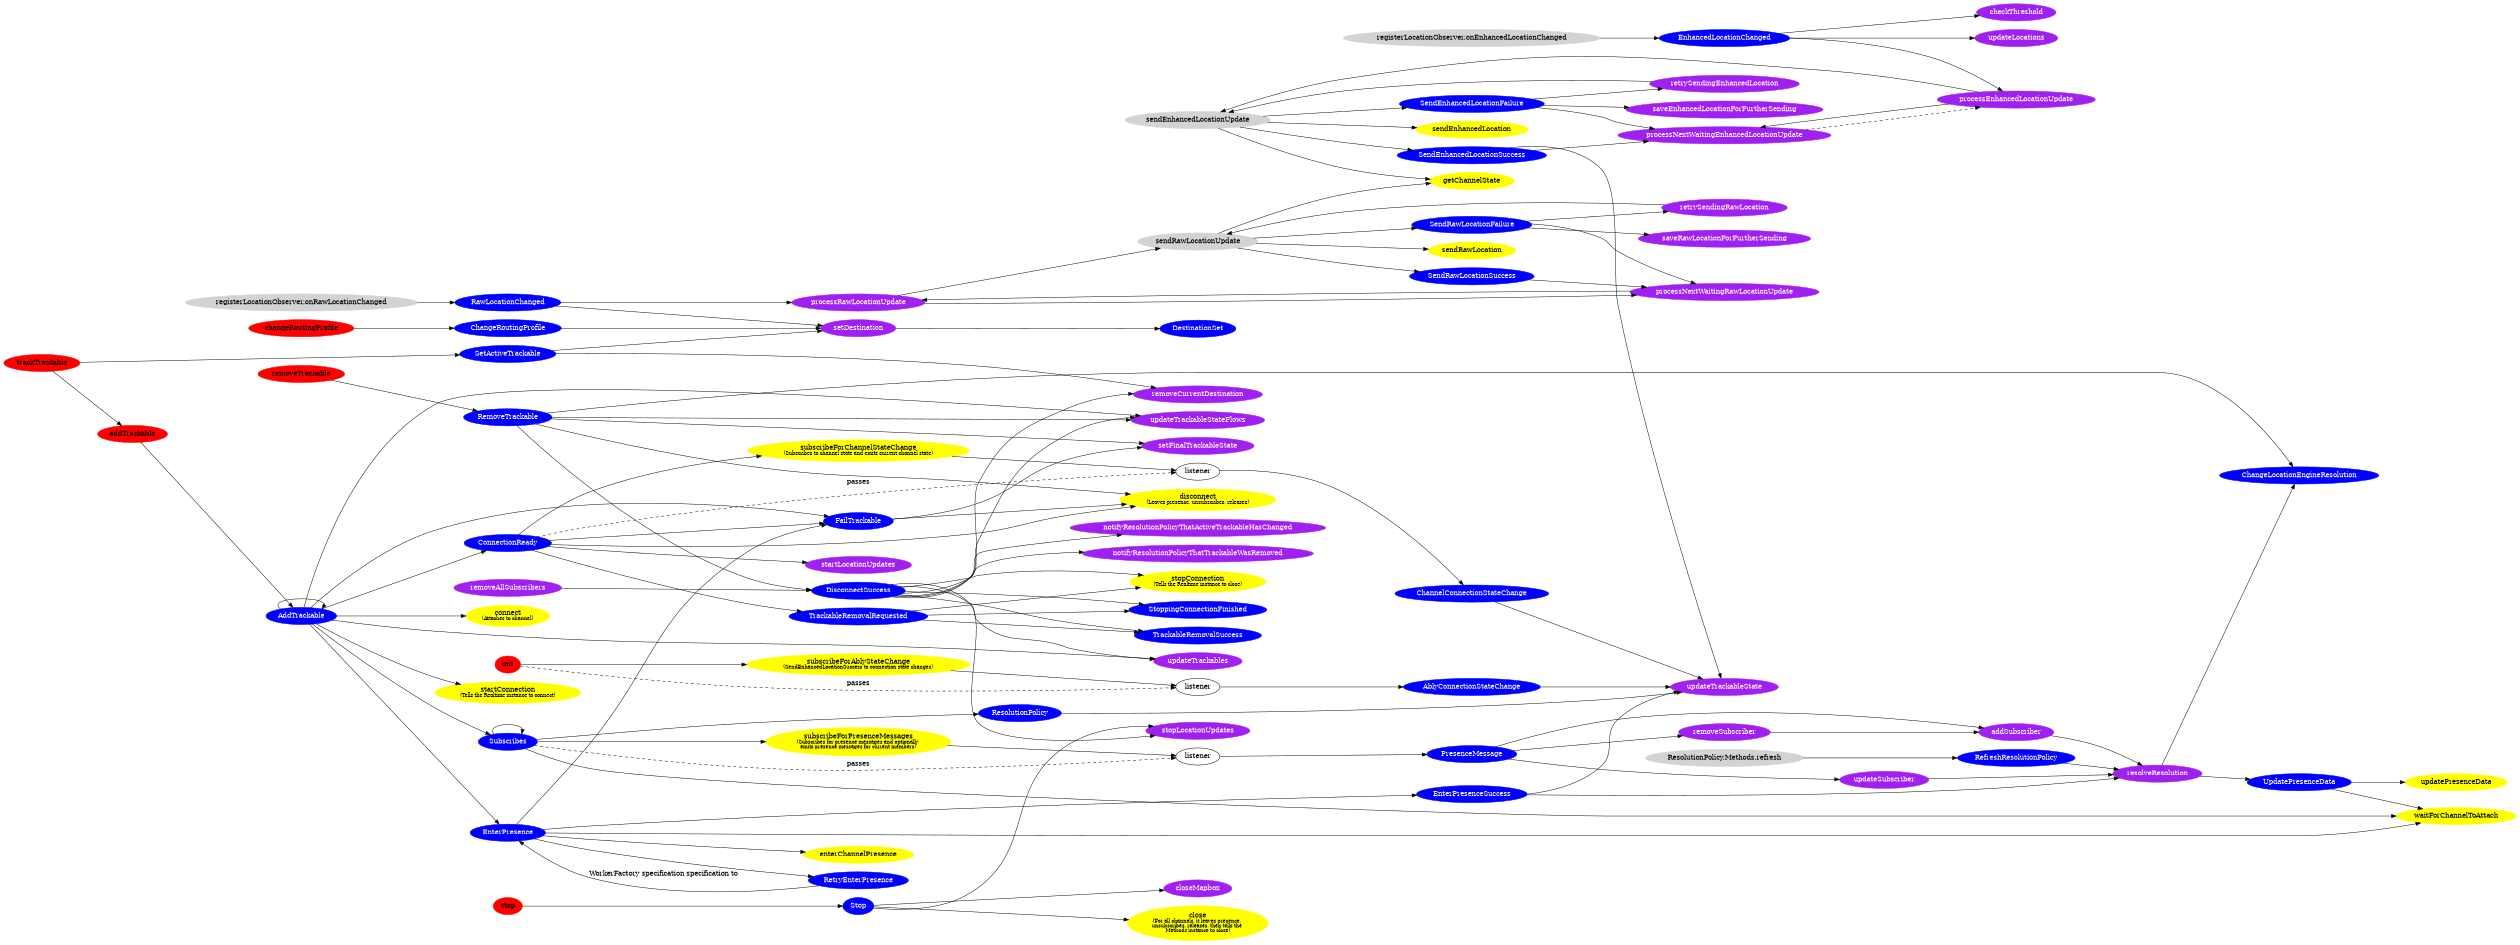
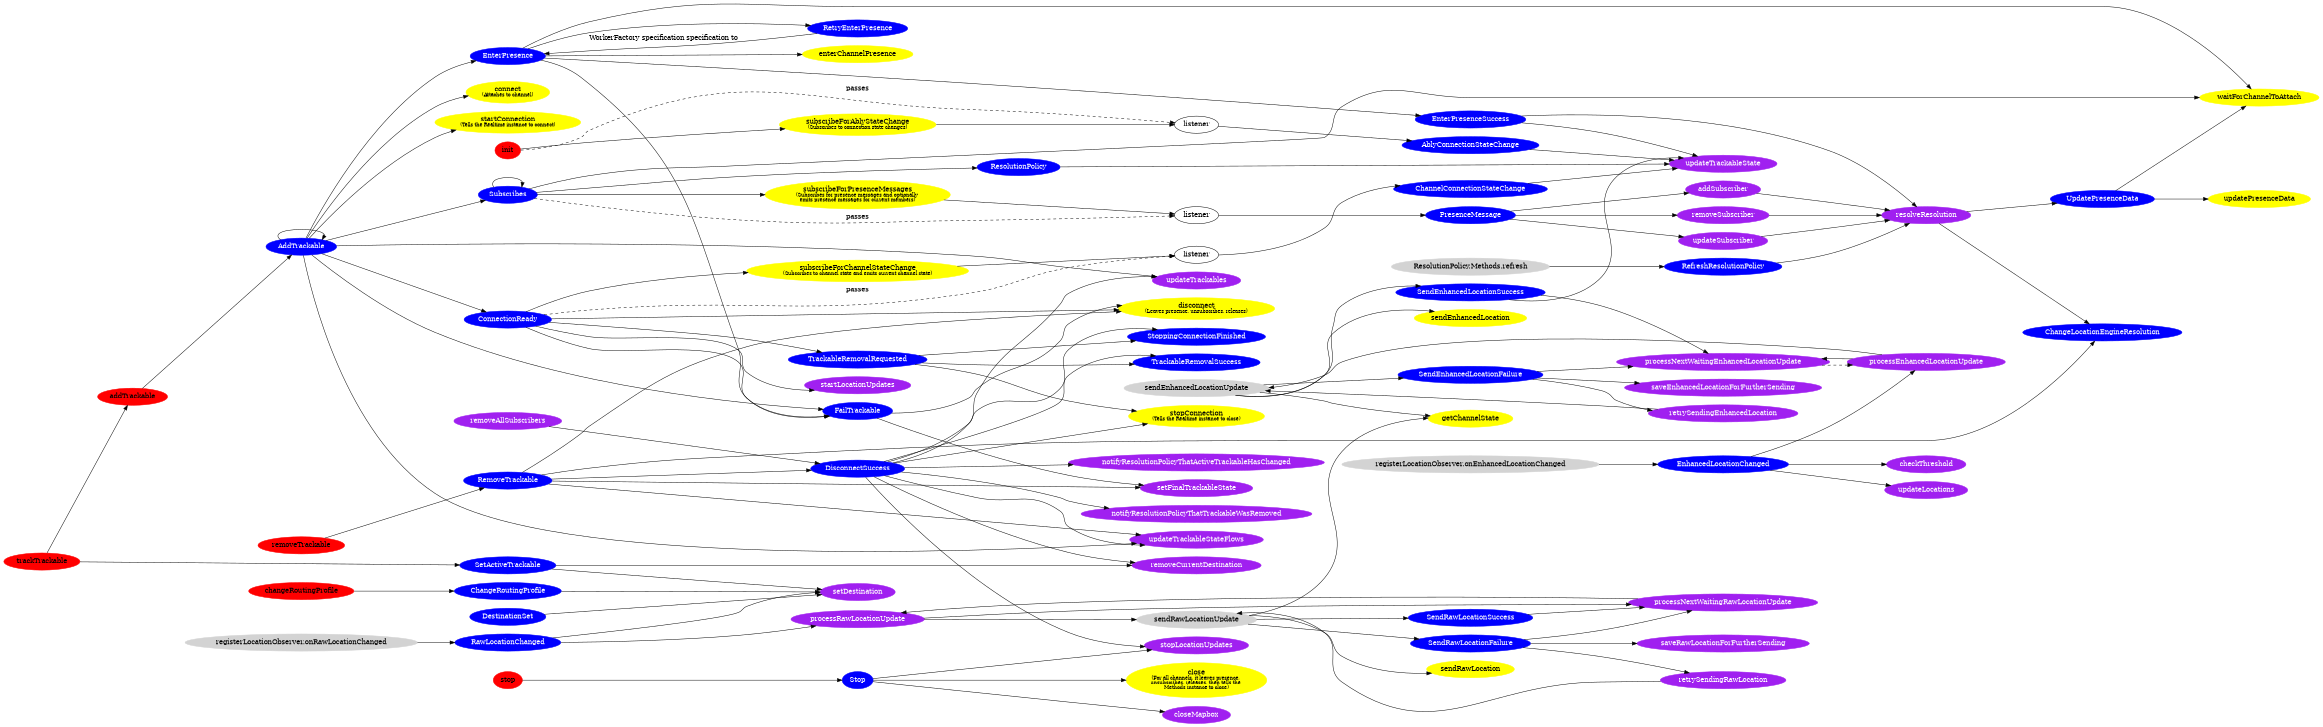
edge "setDestination" -> "DestinationSet": reversed
node "subscribeForAblyStateChange": text "(SendEnhancedLocationSuccess to connection state changes)" -> "(Subscribes to connection state changes)"
edge "removeSubscriber" -> "addSubscriber": now "removeSubscriber" -> "resolveResolution"
